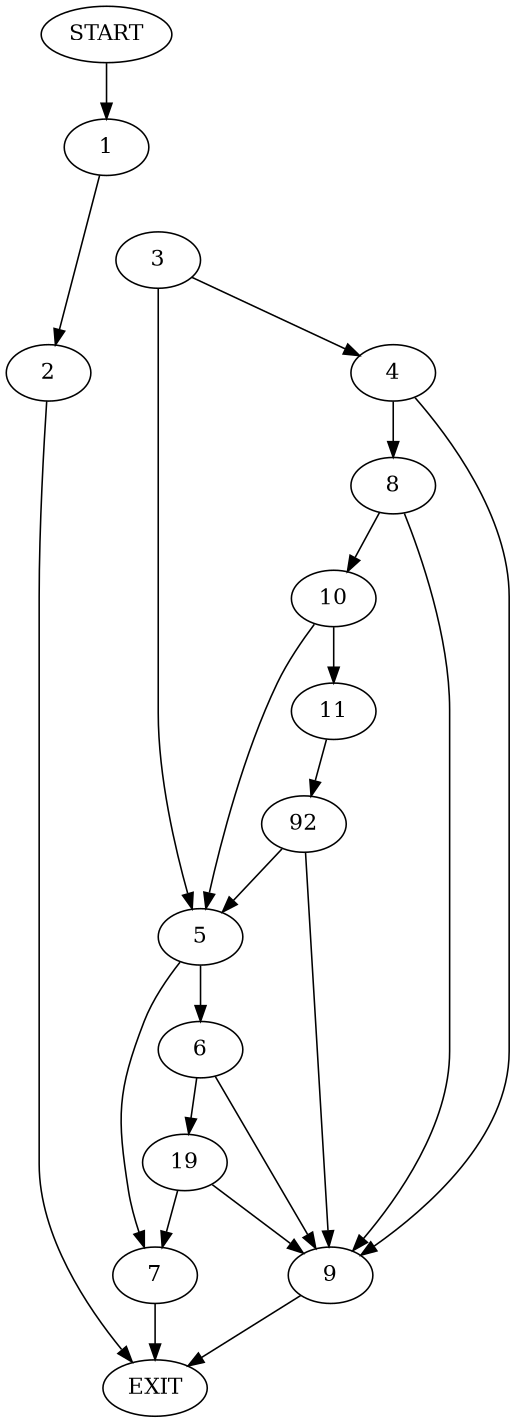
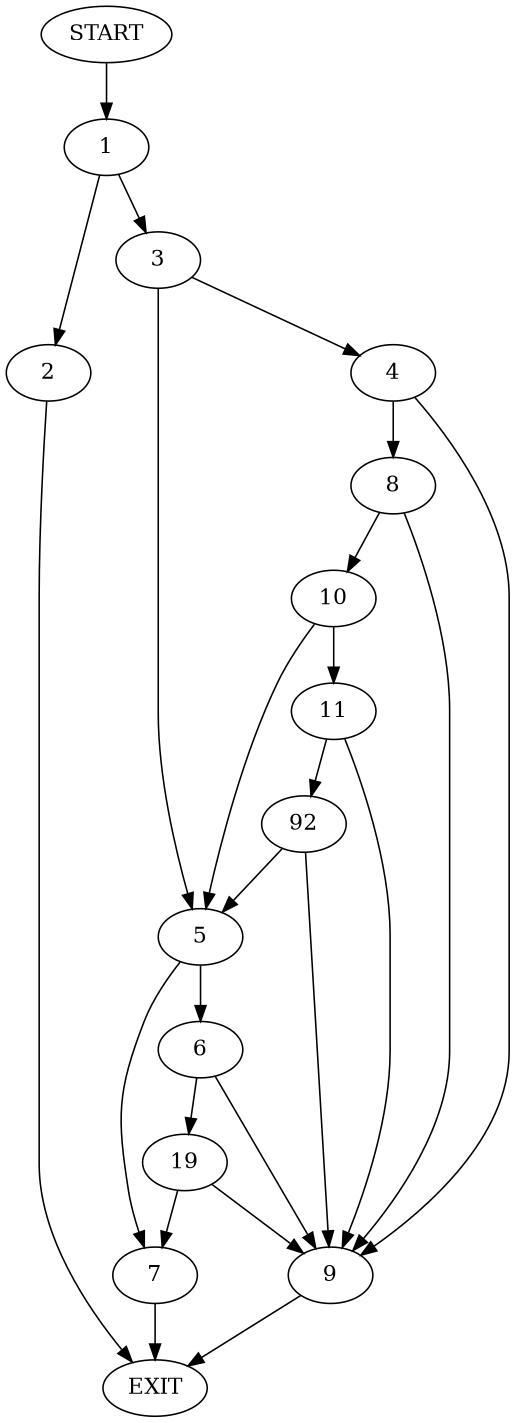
edge "1" -> "3": added
edge "11" -> "9": added
